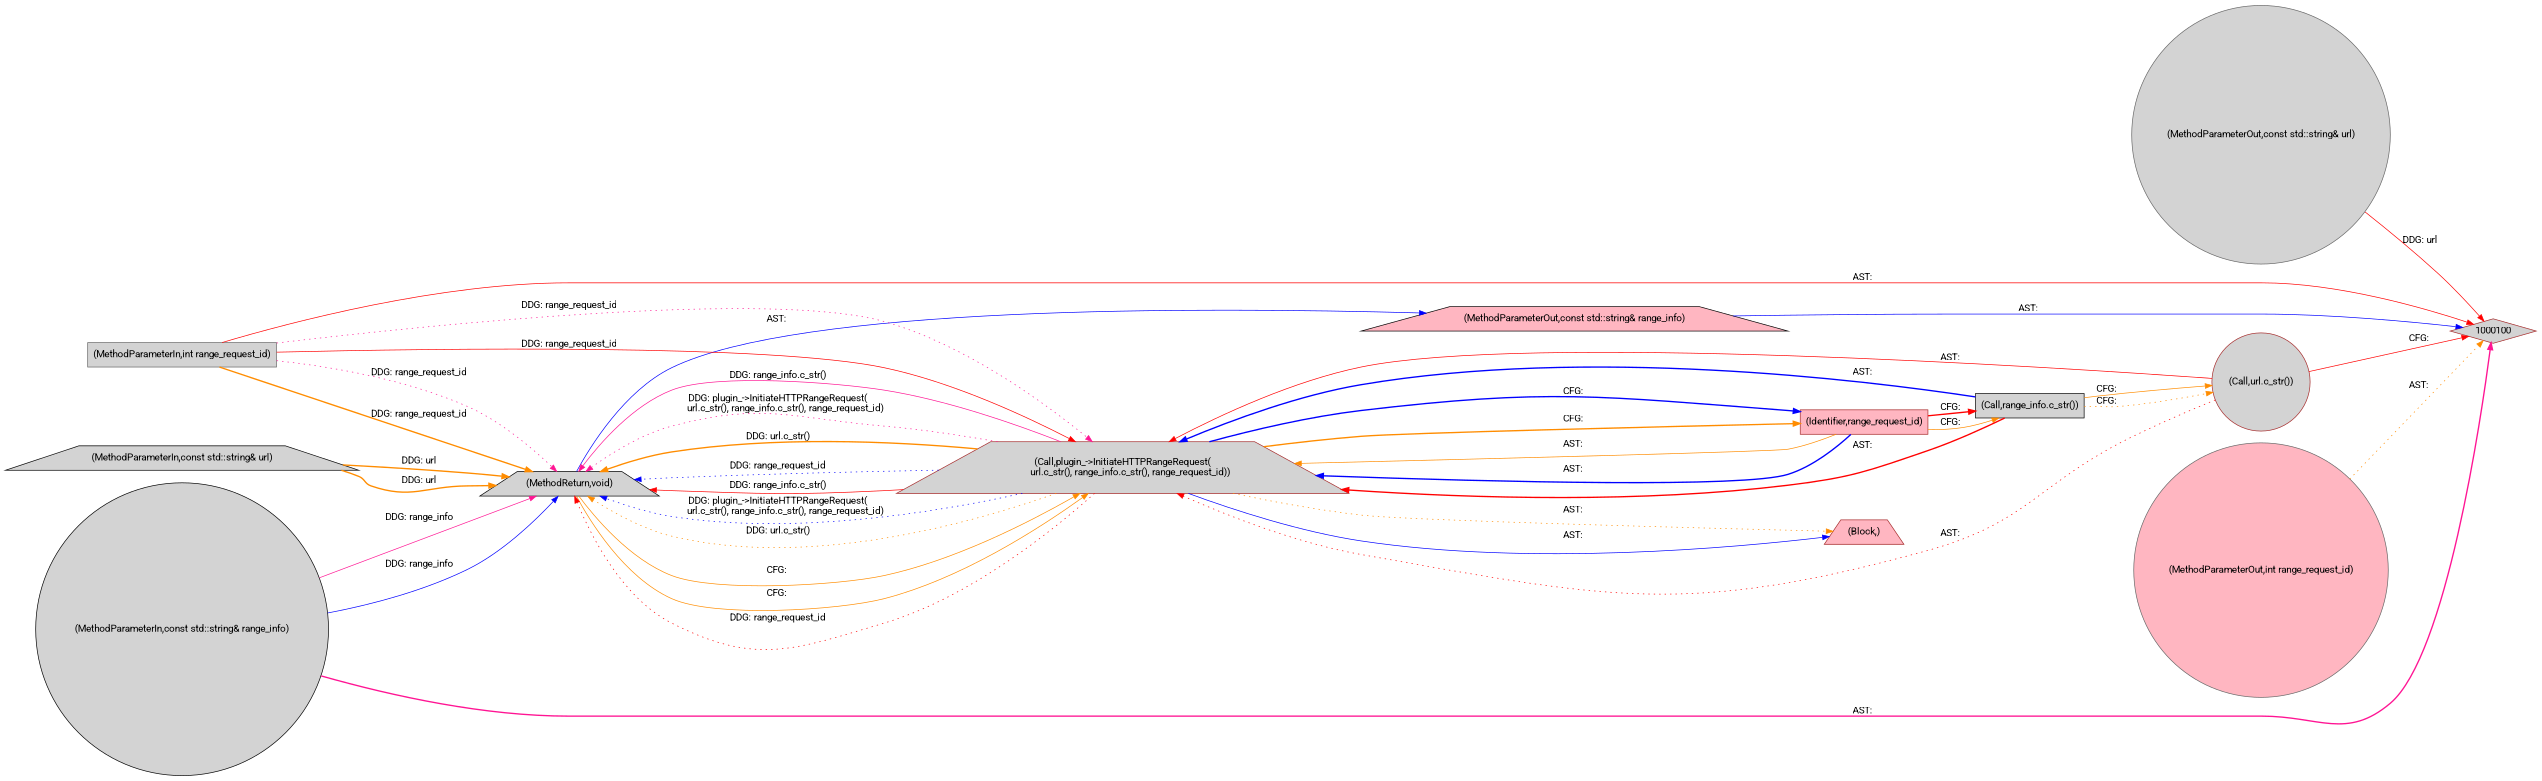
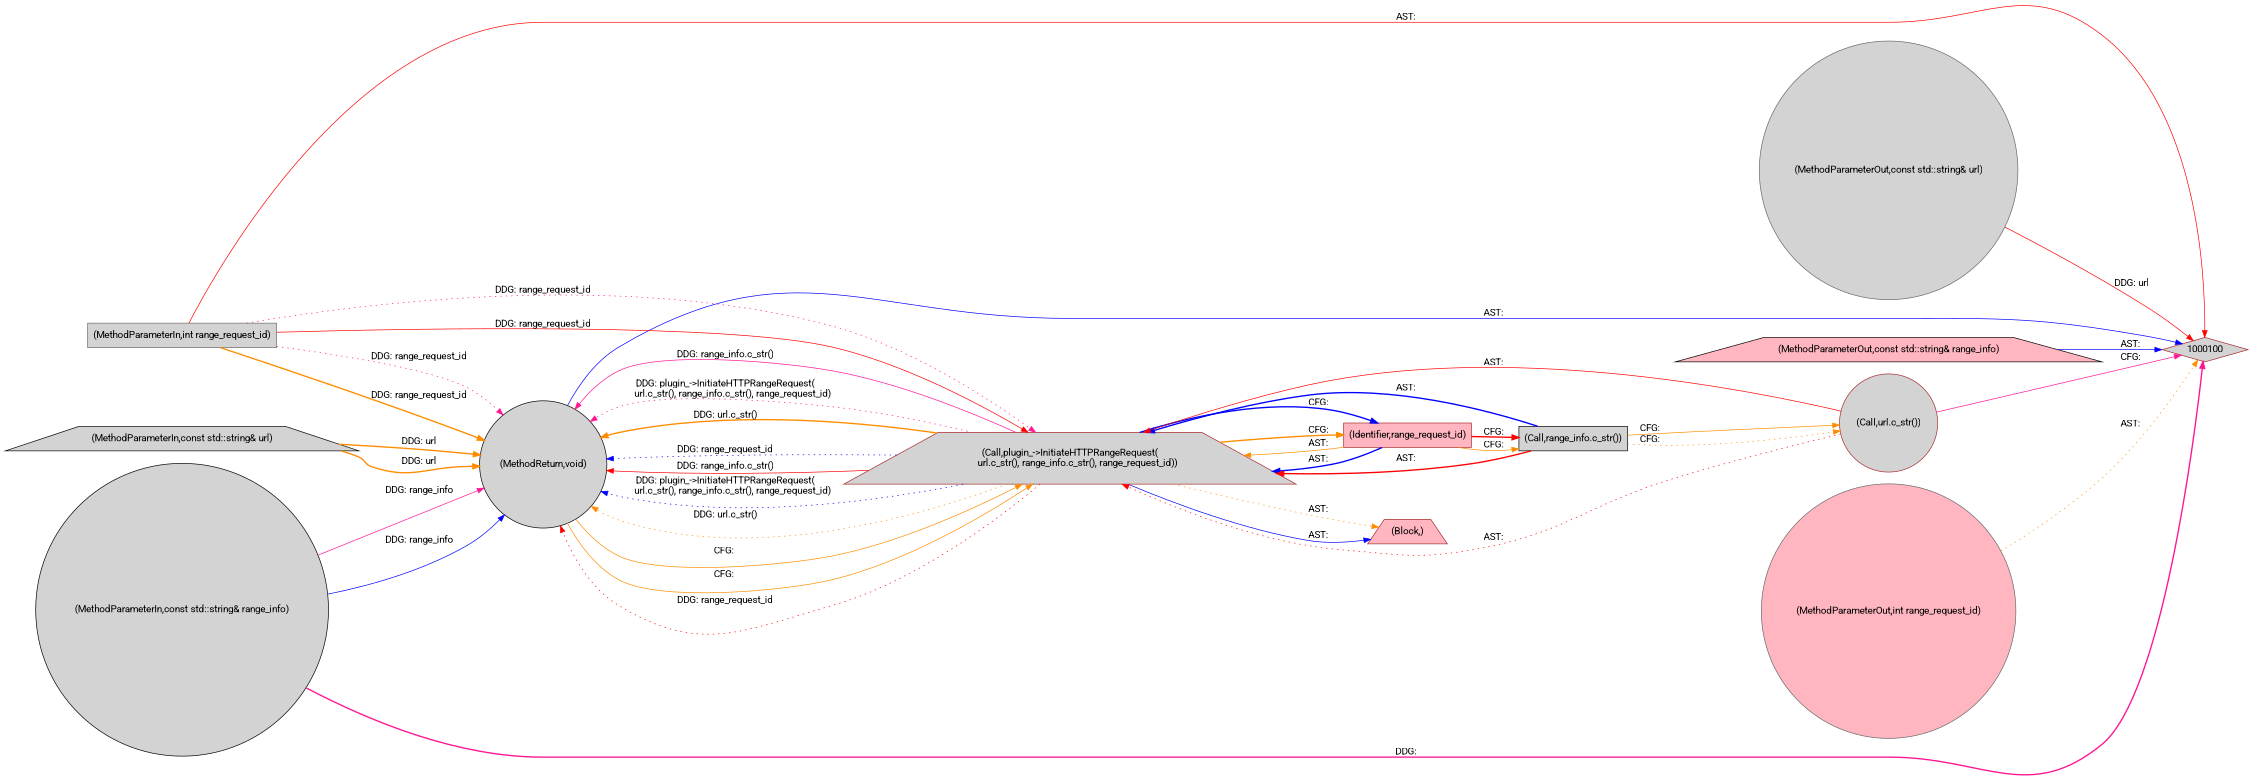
edge "(MethodReturn,void)" -> "(MethodParameterOut,const std::string& range_info)": now "(MethodReturn,void)" -> "1000100"
edge "(Call,url.c_str())" -> "1000100": color red -> deeppink
node "(MethodReturn,void)": shape trapezium -> circle
edge "(MethodParameterIn,const std::string& range_info)" -> "1000100": label "AST: " -> "DDG: "
